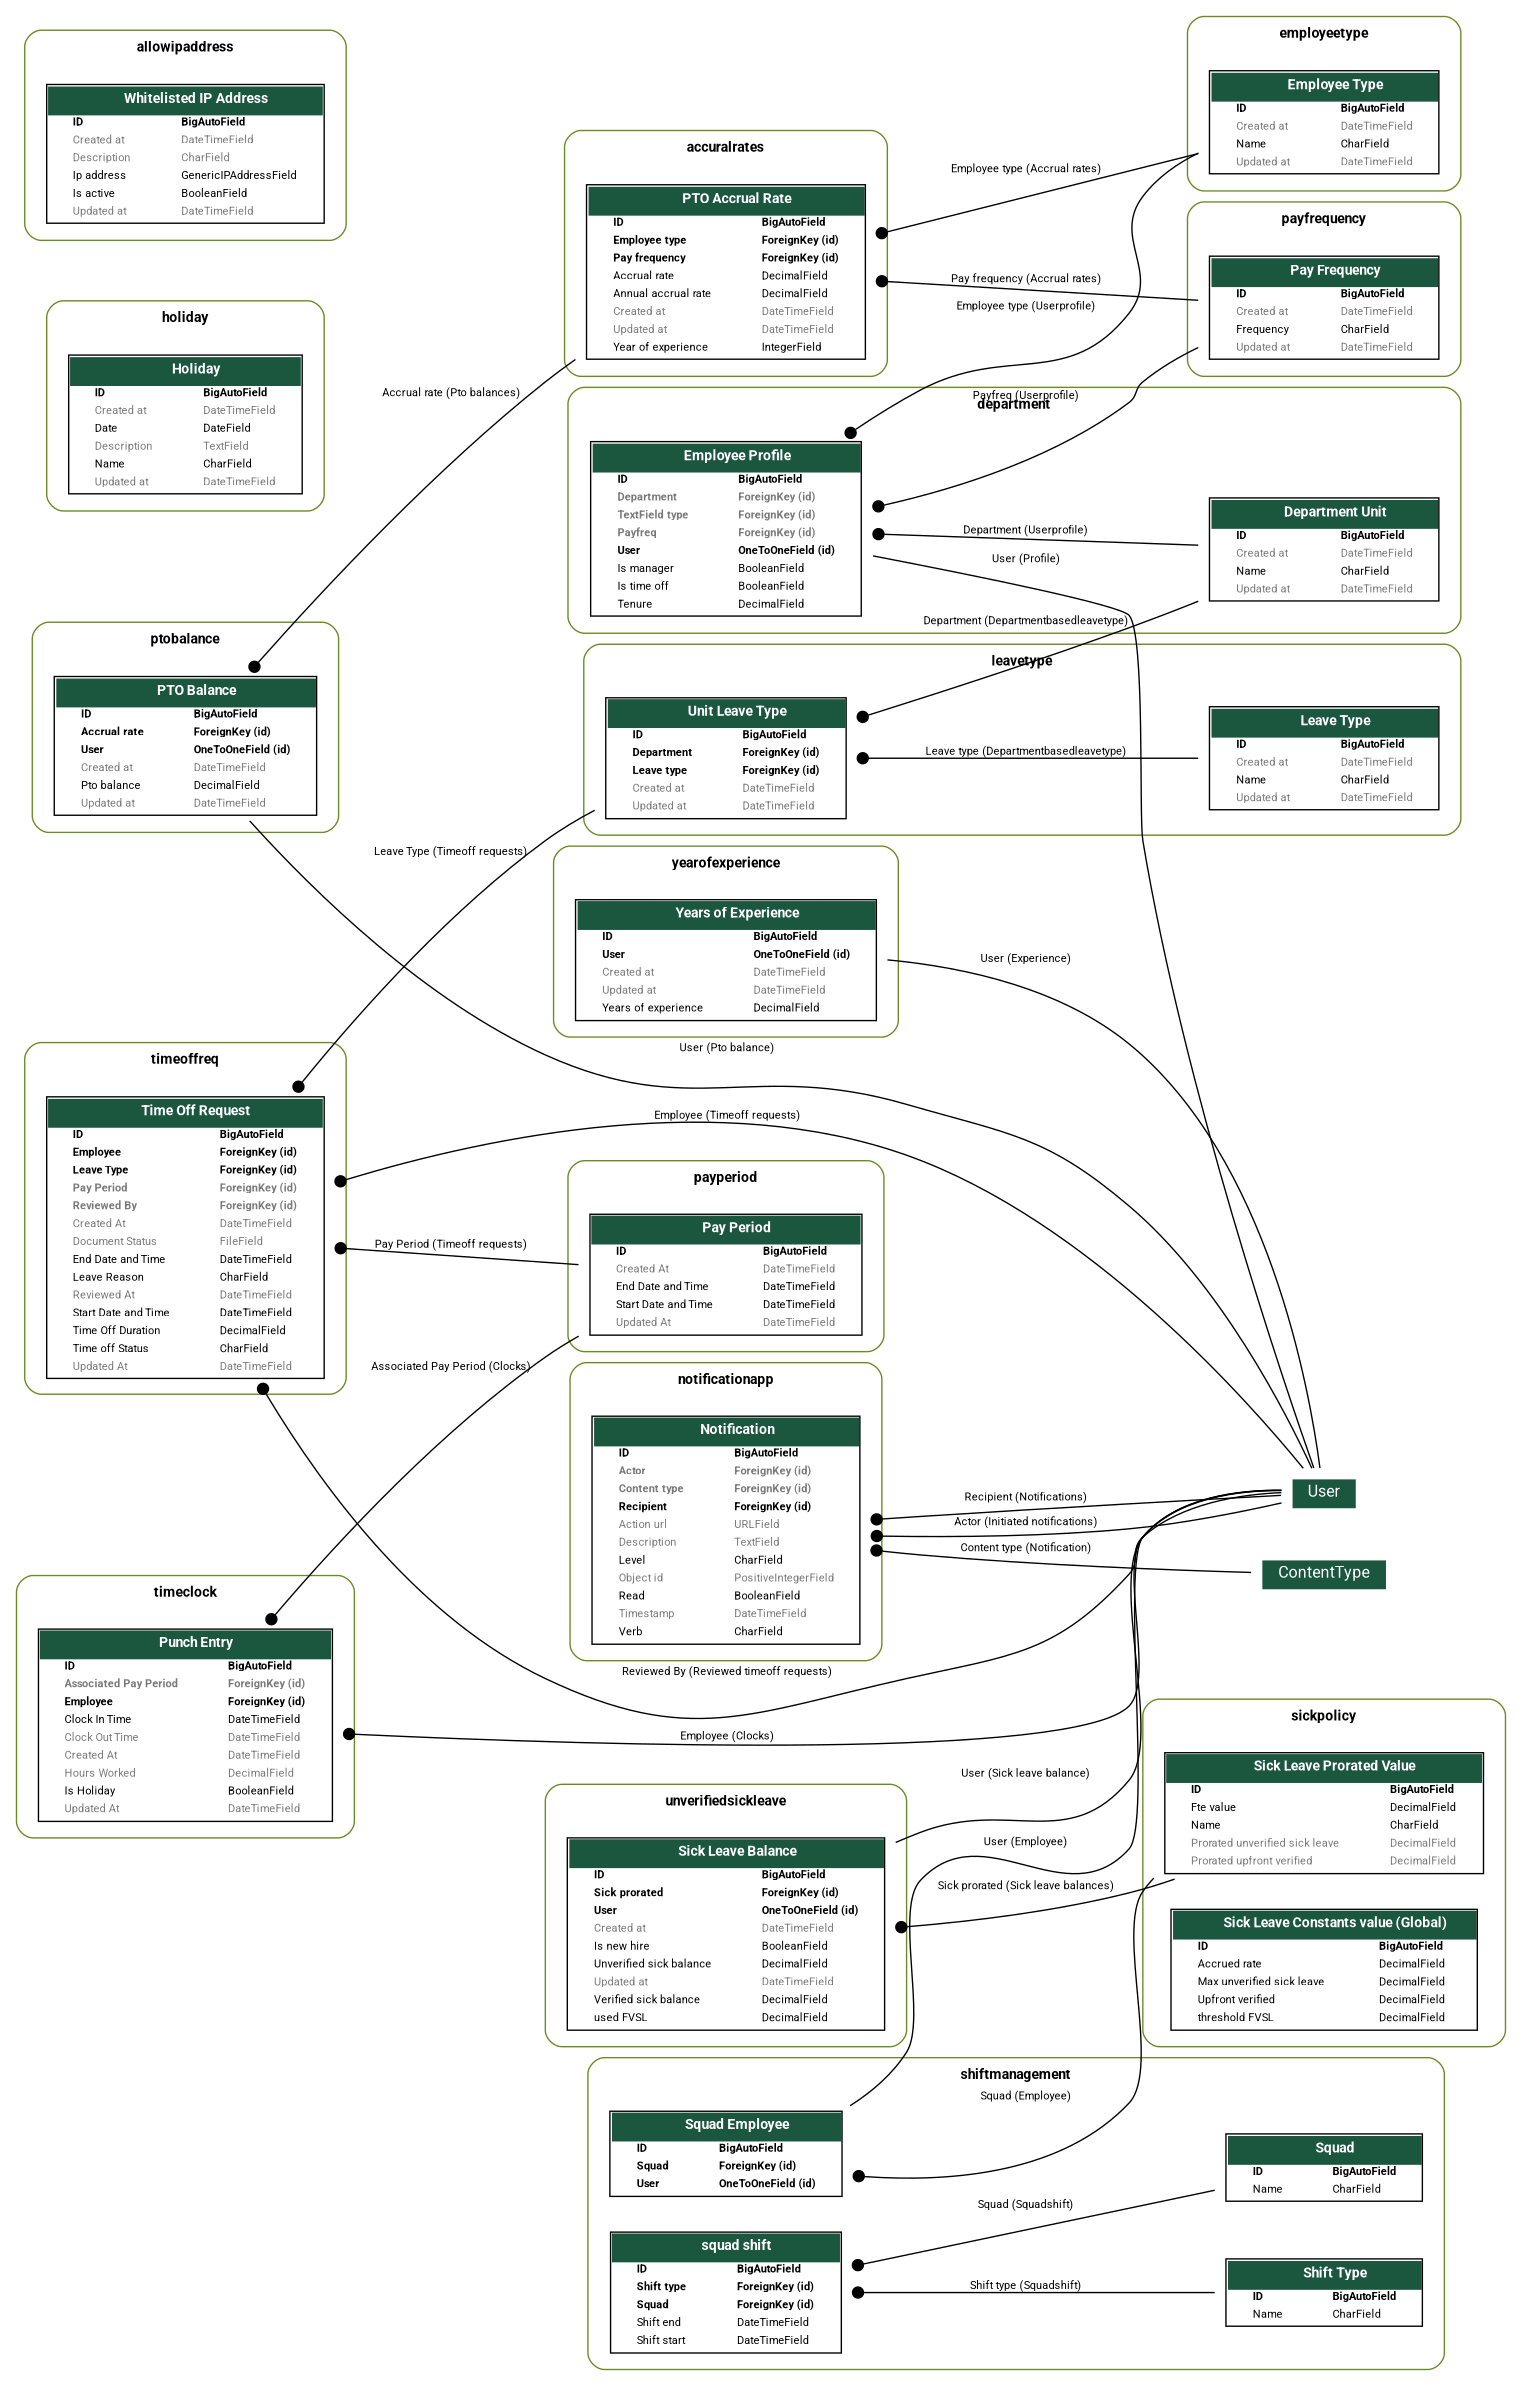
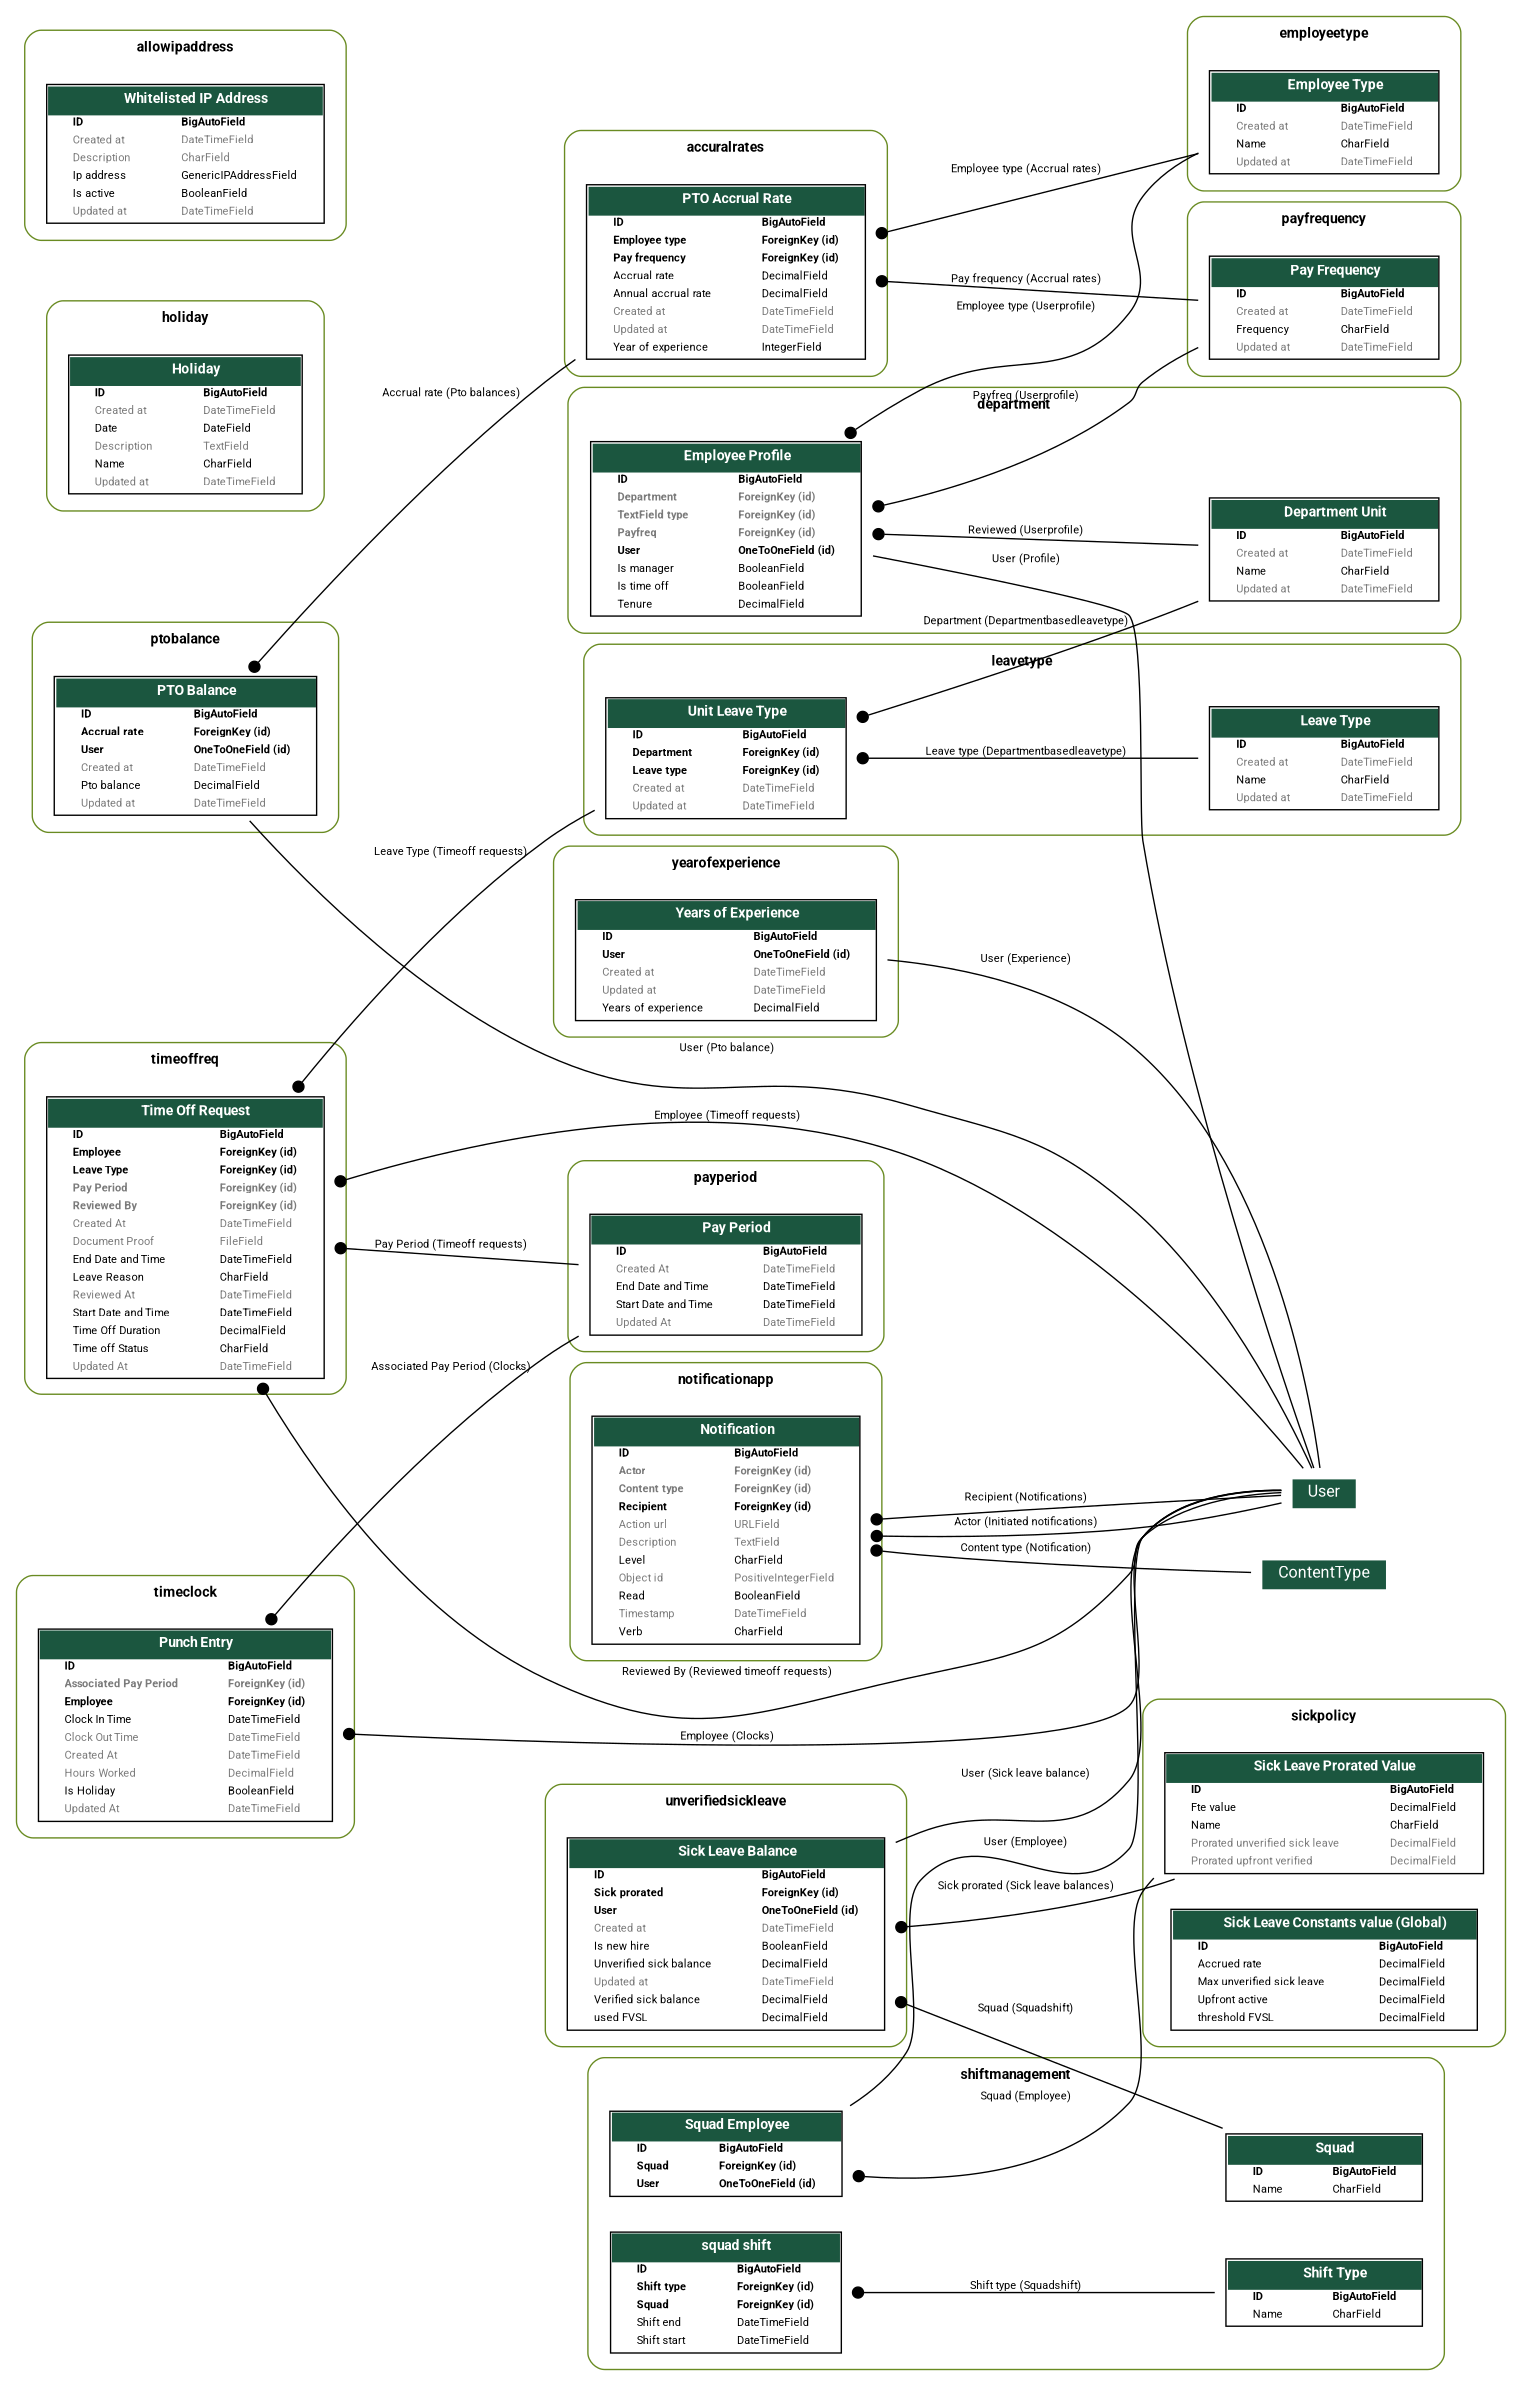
edge "Employee Profile" -- "Department Unit": label " Department (Userprofile)" -> " Reviewed (Userprofile)"
node "Time Off Request": text "Document Status" -> "Document Proof"
node "Sick Leave Constants value (Global)": text "Upfront verified" -> "Upfront active"
edge "Squad" -- "squad shift": now "Squad" -- "Sick Leave Balance"
